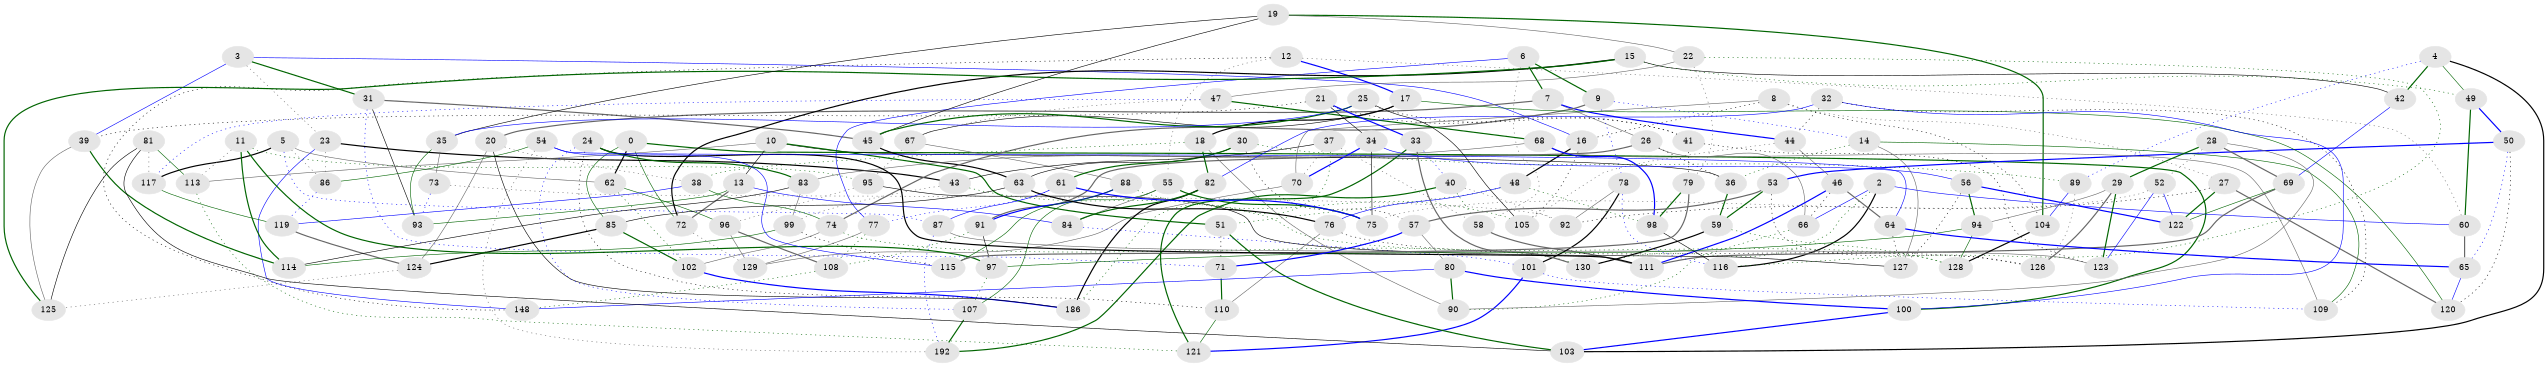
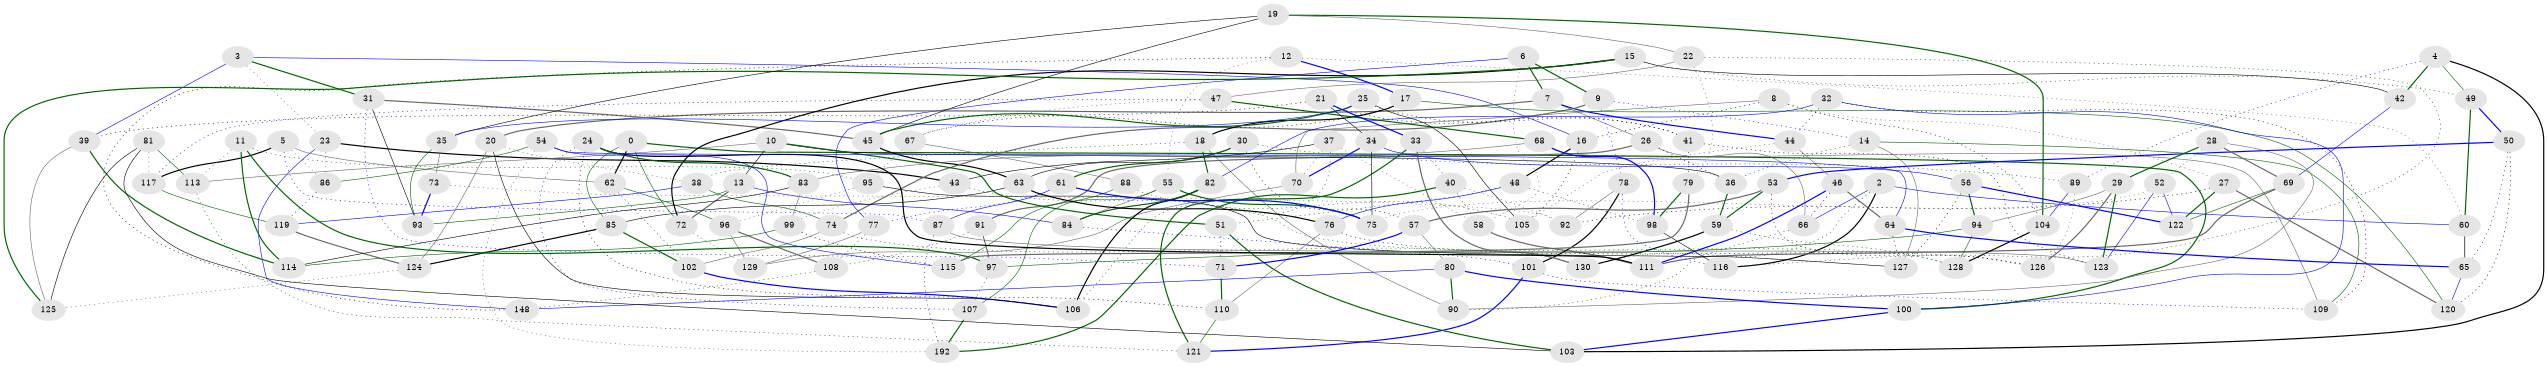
edge "17" -- "67": style solid -> dotted
edge "73" -- "93": style dotted -> bold
edge "88" -- "91": removed
node "186": label "186" -> "106"
